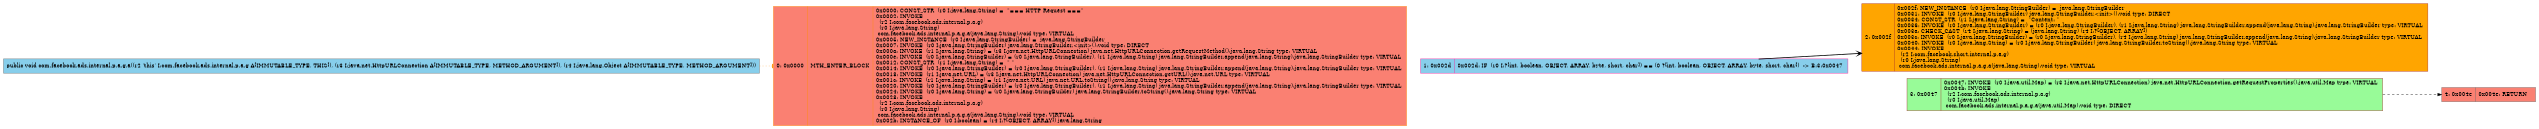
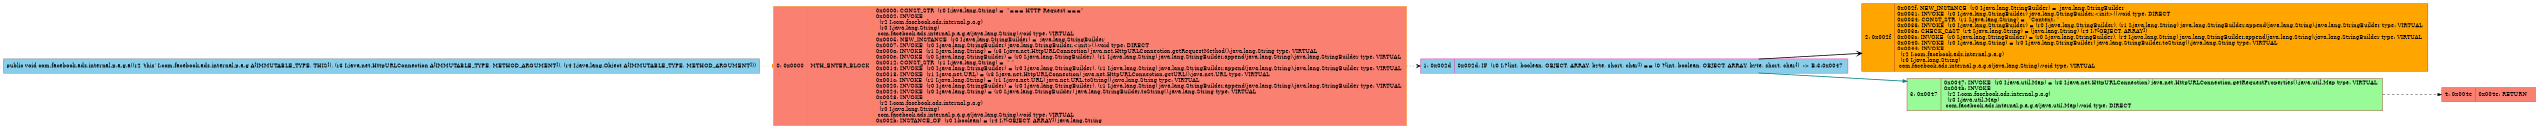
node "2: 0x002f": text "(r2 I:com.facebook.short.internal.p.a.g)" -> "(r2 I:com.facebook.ads.internal.p.a.g)"
edge "0: 0x0000" -> "1: 0x002d": added
edge "1: 0x002d" -> "3: 0x0047": added
